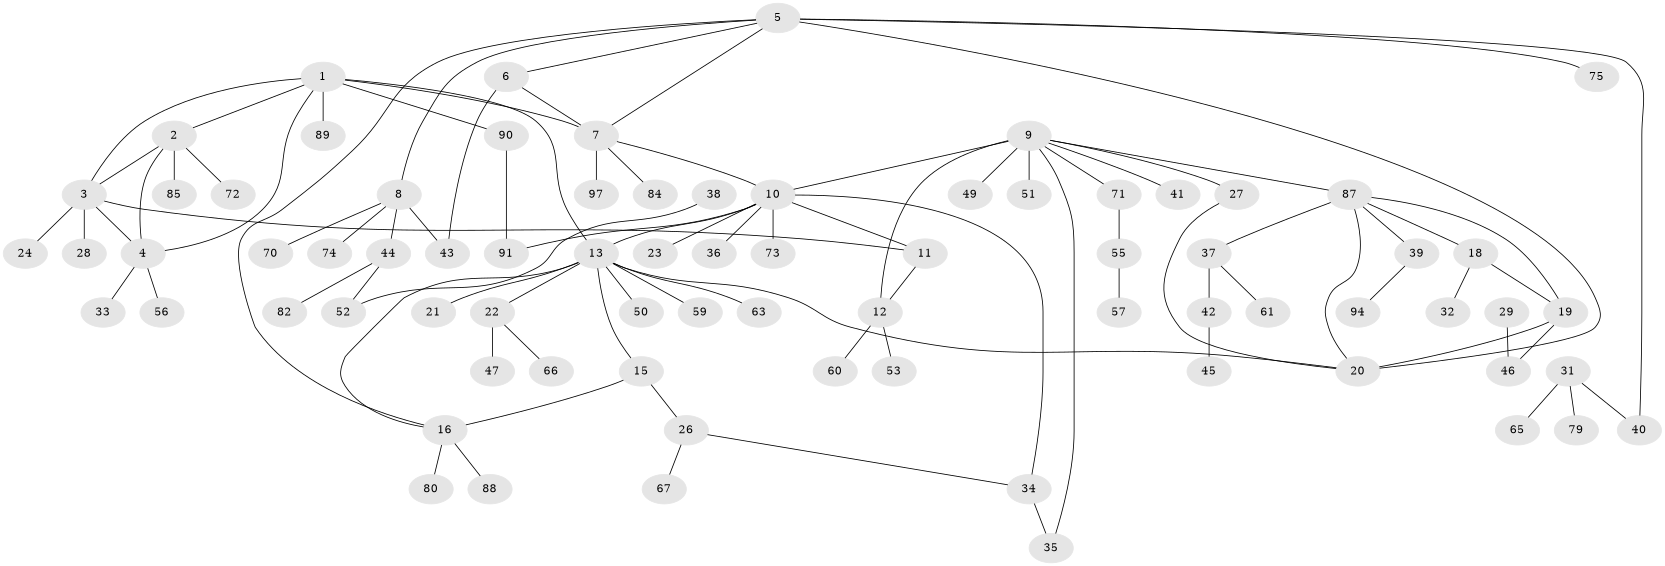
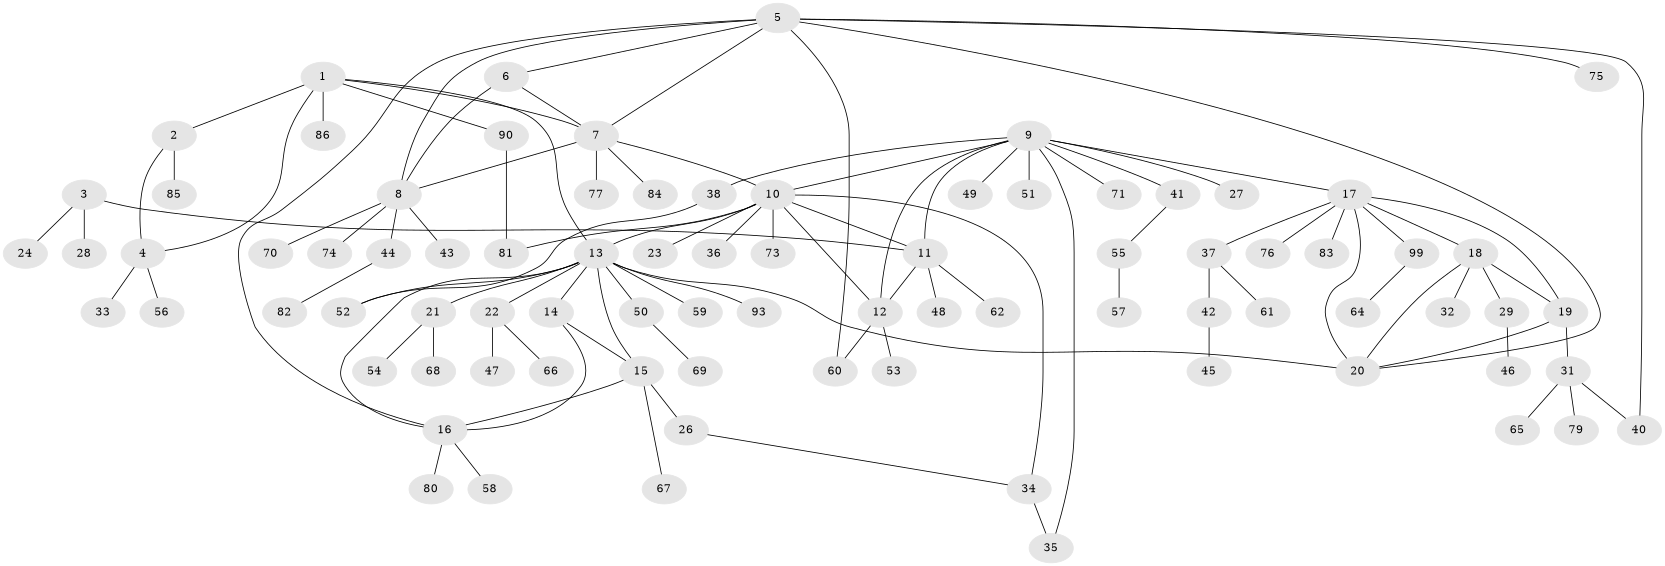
edge "1" -- "3": removed
node "89": label "89" -> "86"
edge "9" -- "38": added
edge "6" -- "43": now "6" -- "8"
edge "2" -- "3": removed
edge "7" -- "8": added
edge "9" -- "11": added
edge "5" -- "60": added
node "72": removed
node "97": label "97" -> "77"
node "87": label "87" -> "17"
edge "3" -- "4": removed
edge "71" -- "55": now "41" -- "55"
node "91": label "91" -> "81"
edge "10" -- "12": added
node "76": added
node "83": added
node "39": label "39" -> "99"
edge "44" -- "52": now "13" -- "52"
edge "18" -- "29": added
node "14": added
node "63": label "63" -> "93"
node "48": added
node "62": added
node "94": label "94" -> "64"
edge "27" -- "20": now "18" -- "20"
edge "19" -- "46": now "19" -- "31"
node "54": added
node "68": added
node "69": added
edge "26" -- "67": now "15" -- "67"
node "88": label "88" -> "58"
